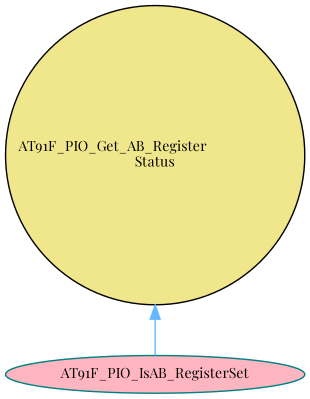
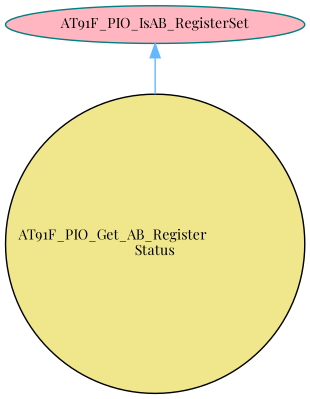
edge "AT91F_PIO_IsAB_RegisterSet" -> "AT91F_PIO_Get_AB_Register Status": reversed
